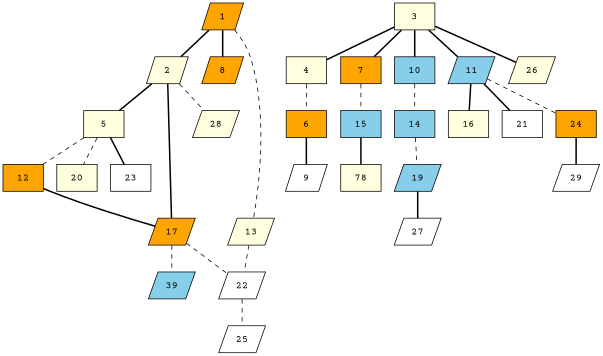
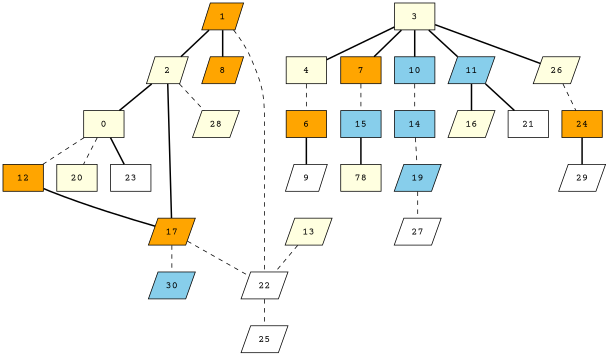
edge "11" -- "24": now "26" -- "24"
edge "1" -- "13": now "1" -- "22"
node "5": label "5" -> "0"
node "16": shape box -> parallelogram
edge "19" -- "27": style bold -> dashed
node "39": label "39" -> "30"
